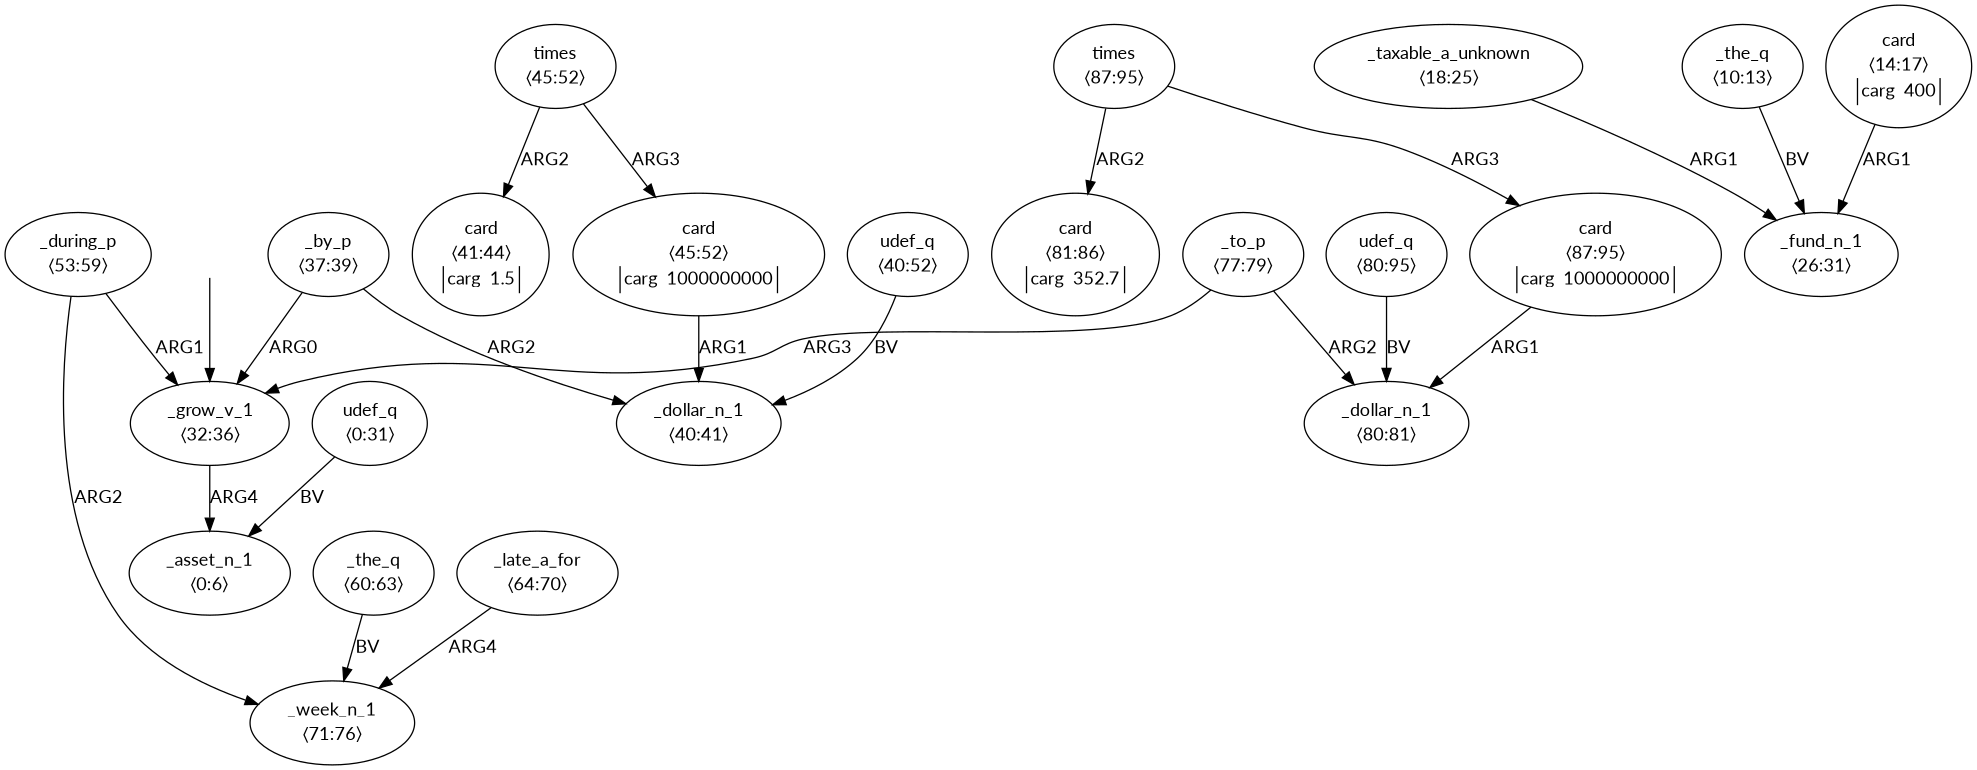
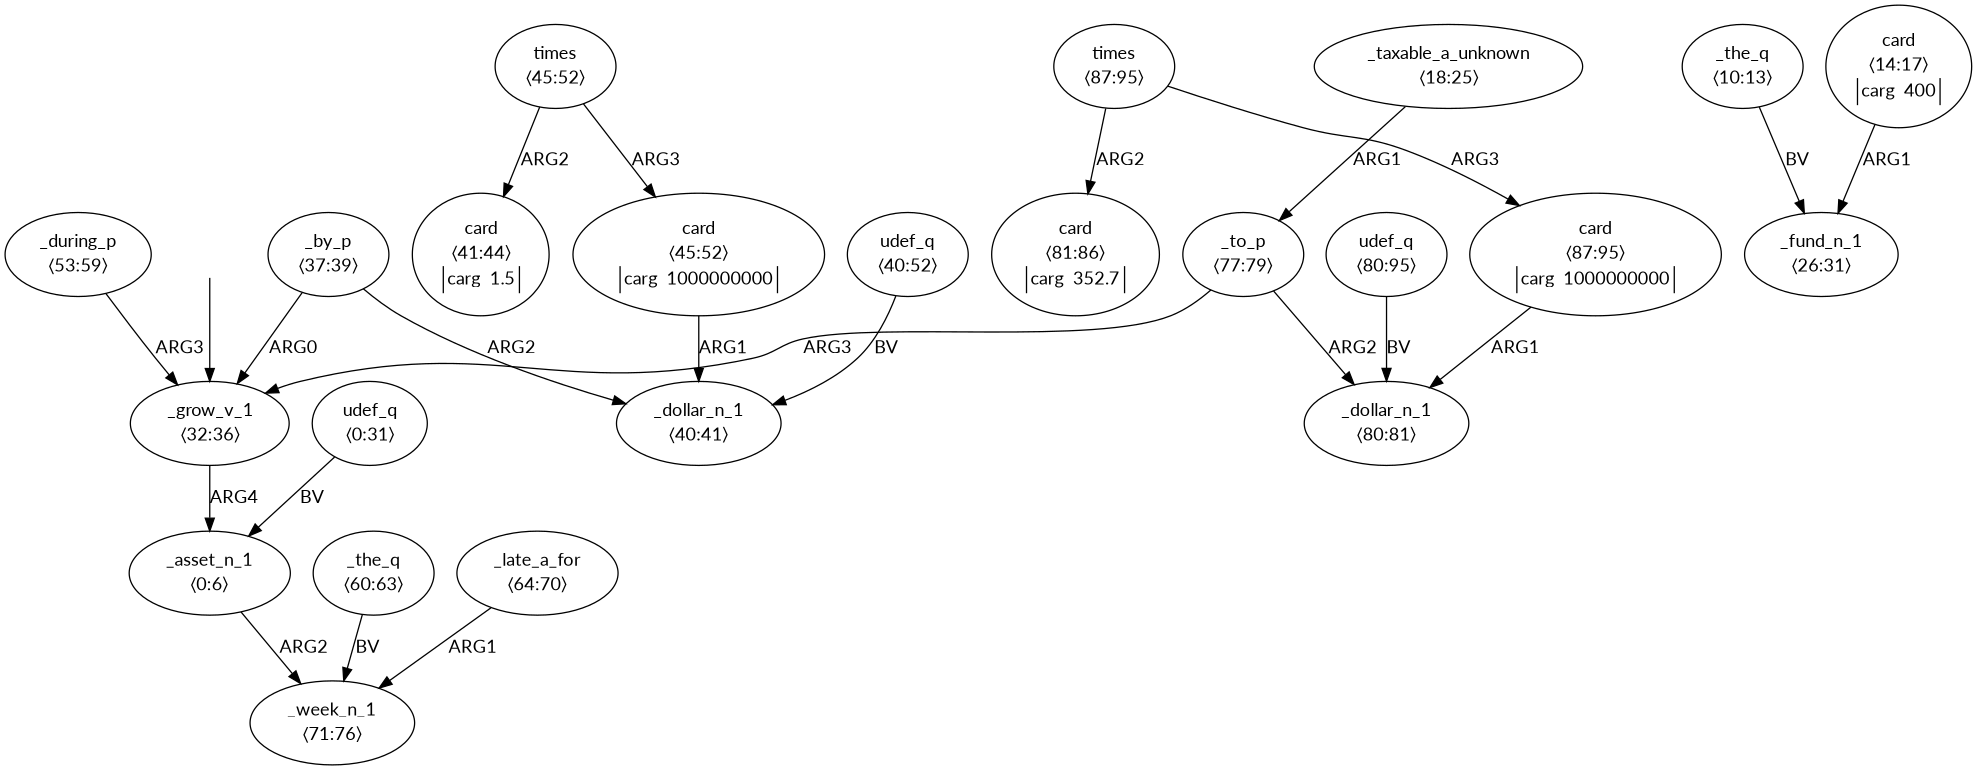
edge "_taxable_a_unknown" -> "_fund_n_1": now "_taxable_a_unknown" -> "_to_p"
edge "_during_p" -> "_grow_v_1": label "ARG1" -> "ARG3"
edge "_during_p" -> "_week_n_1": now "_asset_n_1" -> "_week_n_1"
edge "_late_a_for" -> "_week_n_1": label "ARG4" -> "ARG1"
